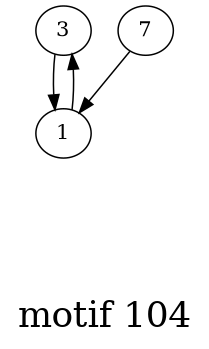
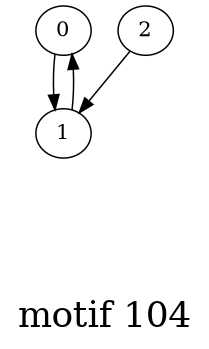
node "3": label "3" -> "0"
node "7": label "7" -> "2"
